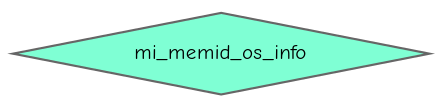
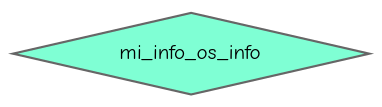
node "mi_memid_os_info": label "mi_memid_os_info" -> "mi_info_os_info"
